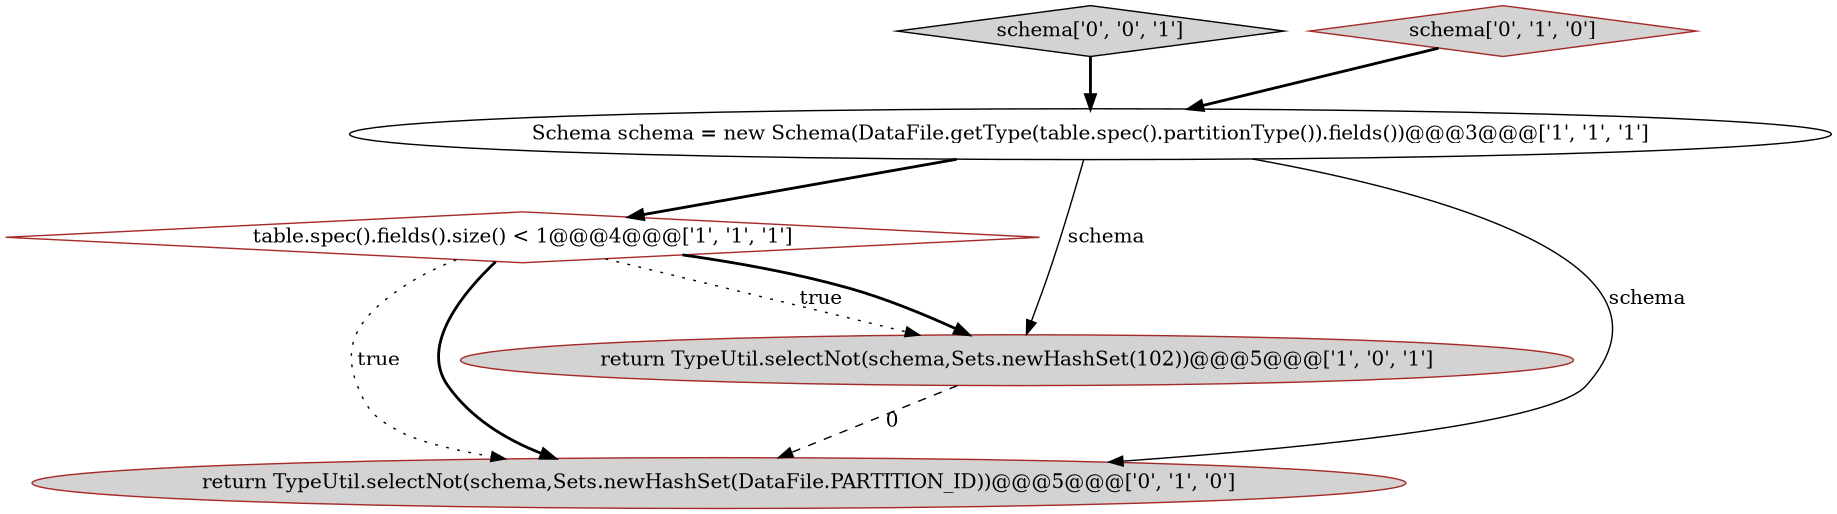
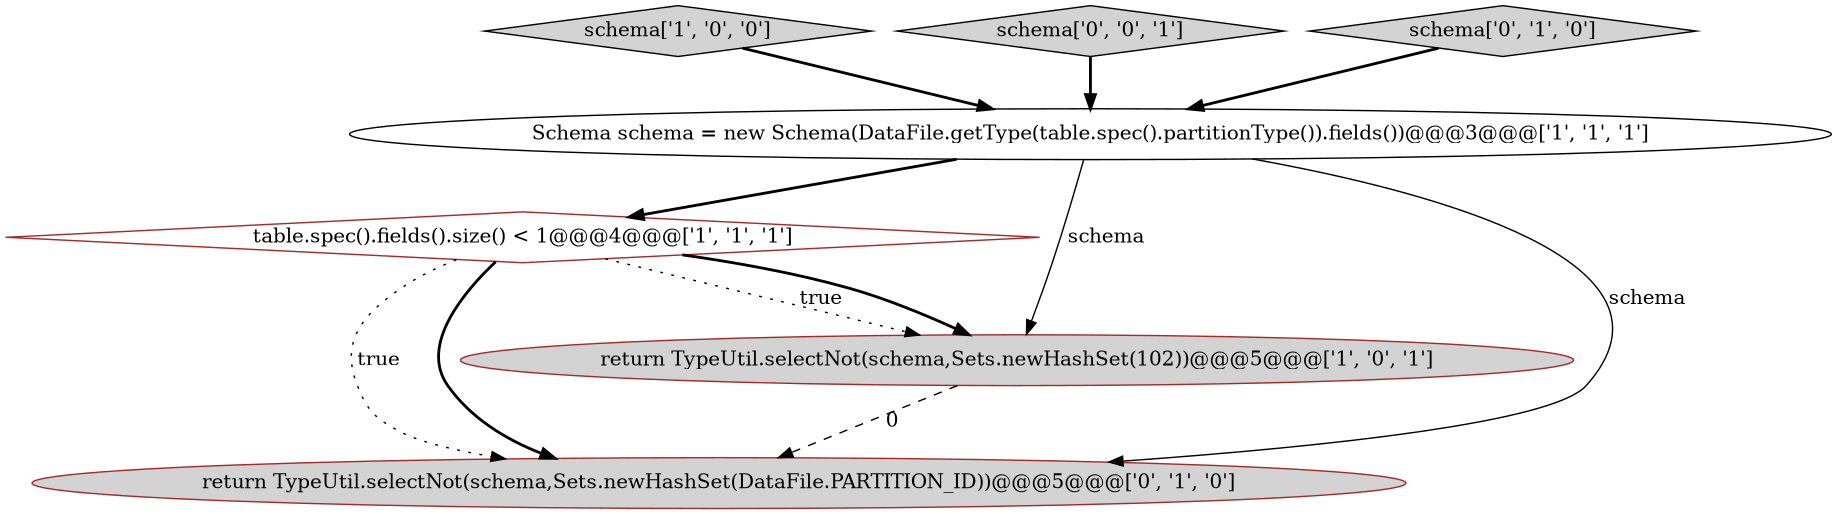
node "schema['1', '0', '0']": added
node "schema['0', '1', '0']": color brown -> black
